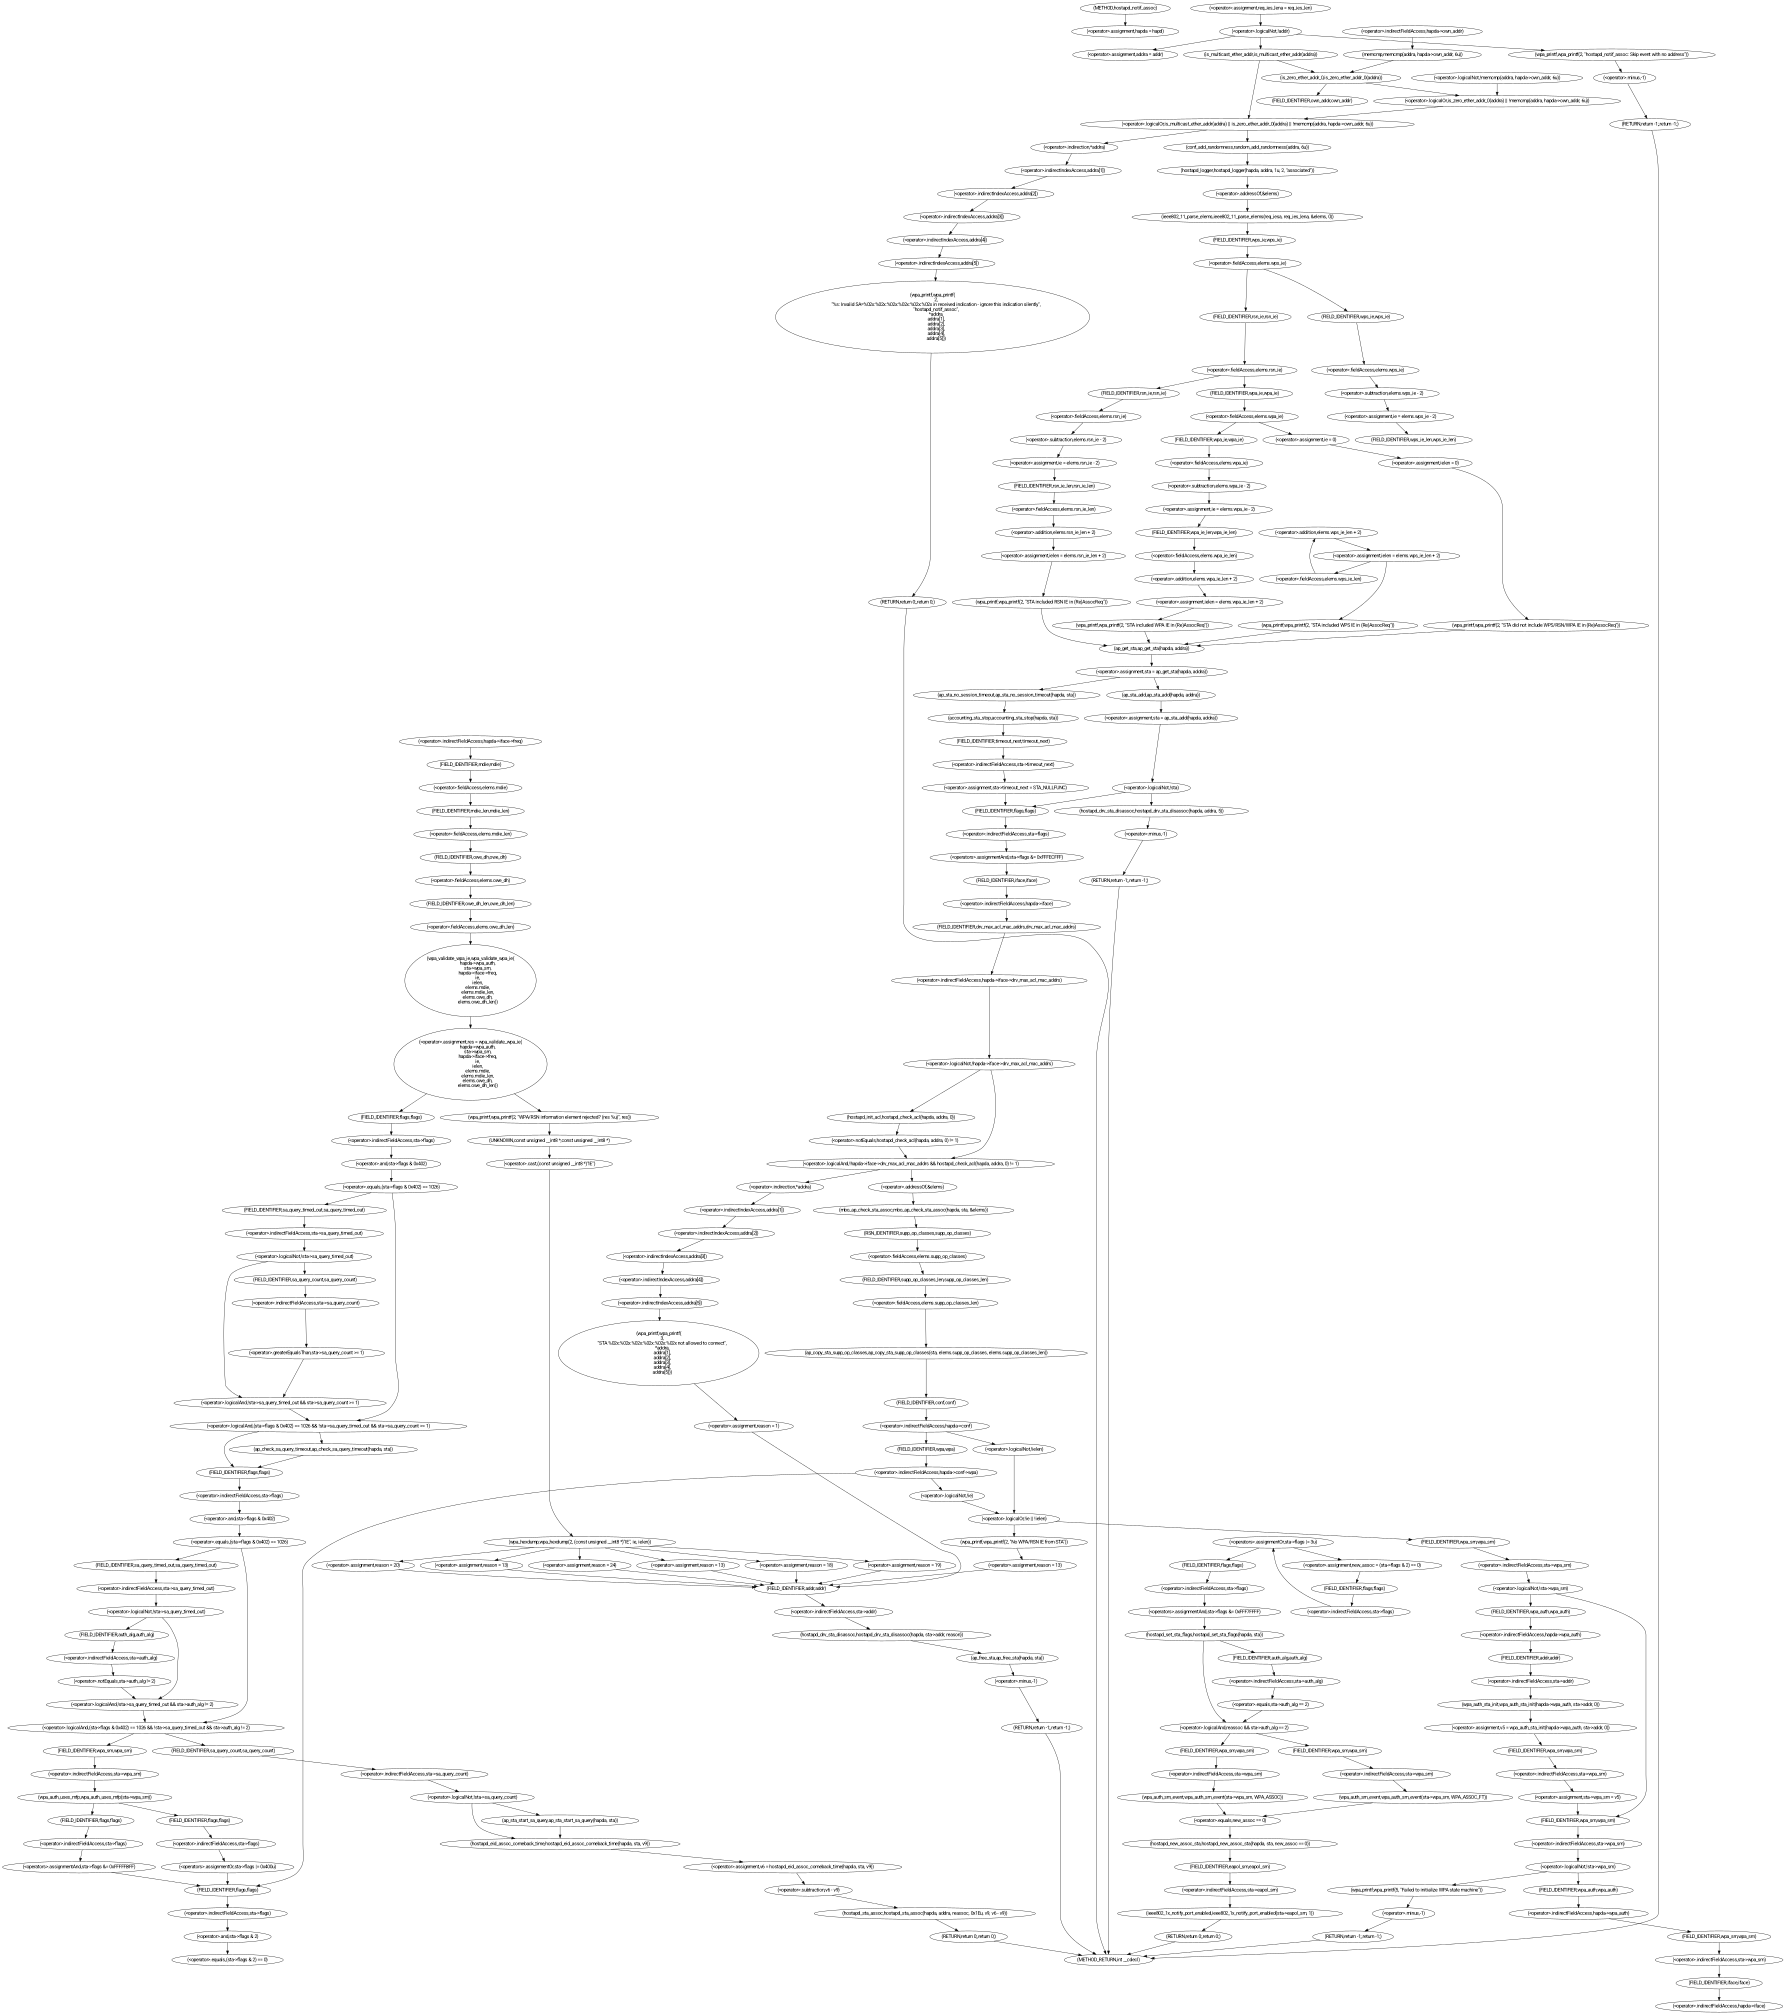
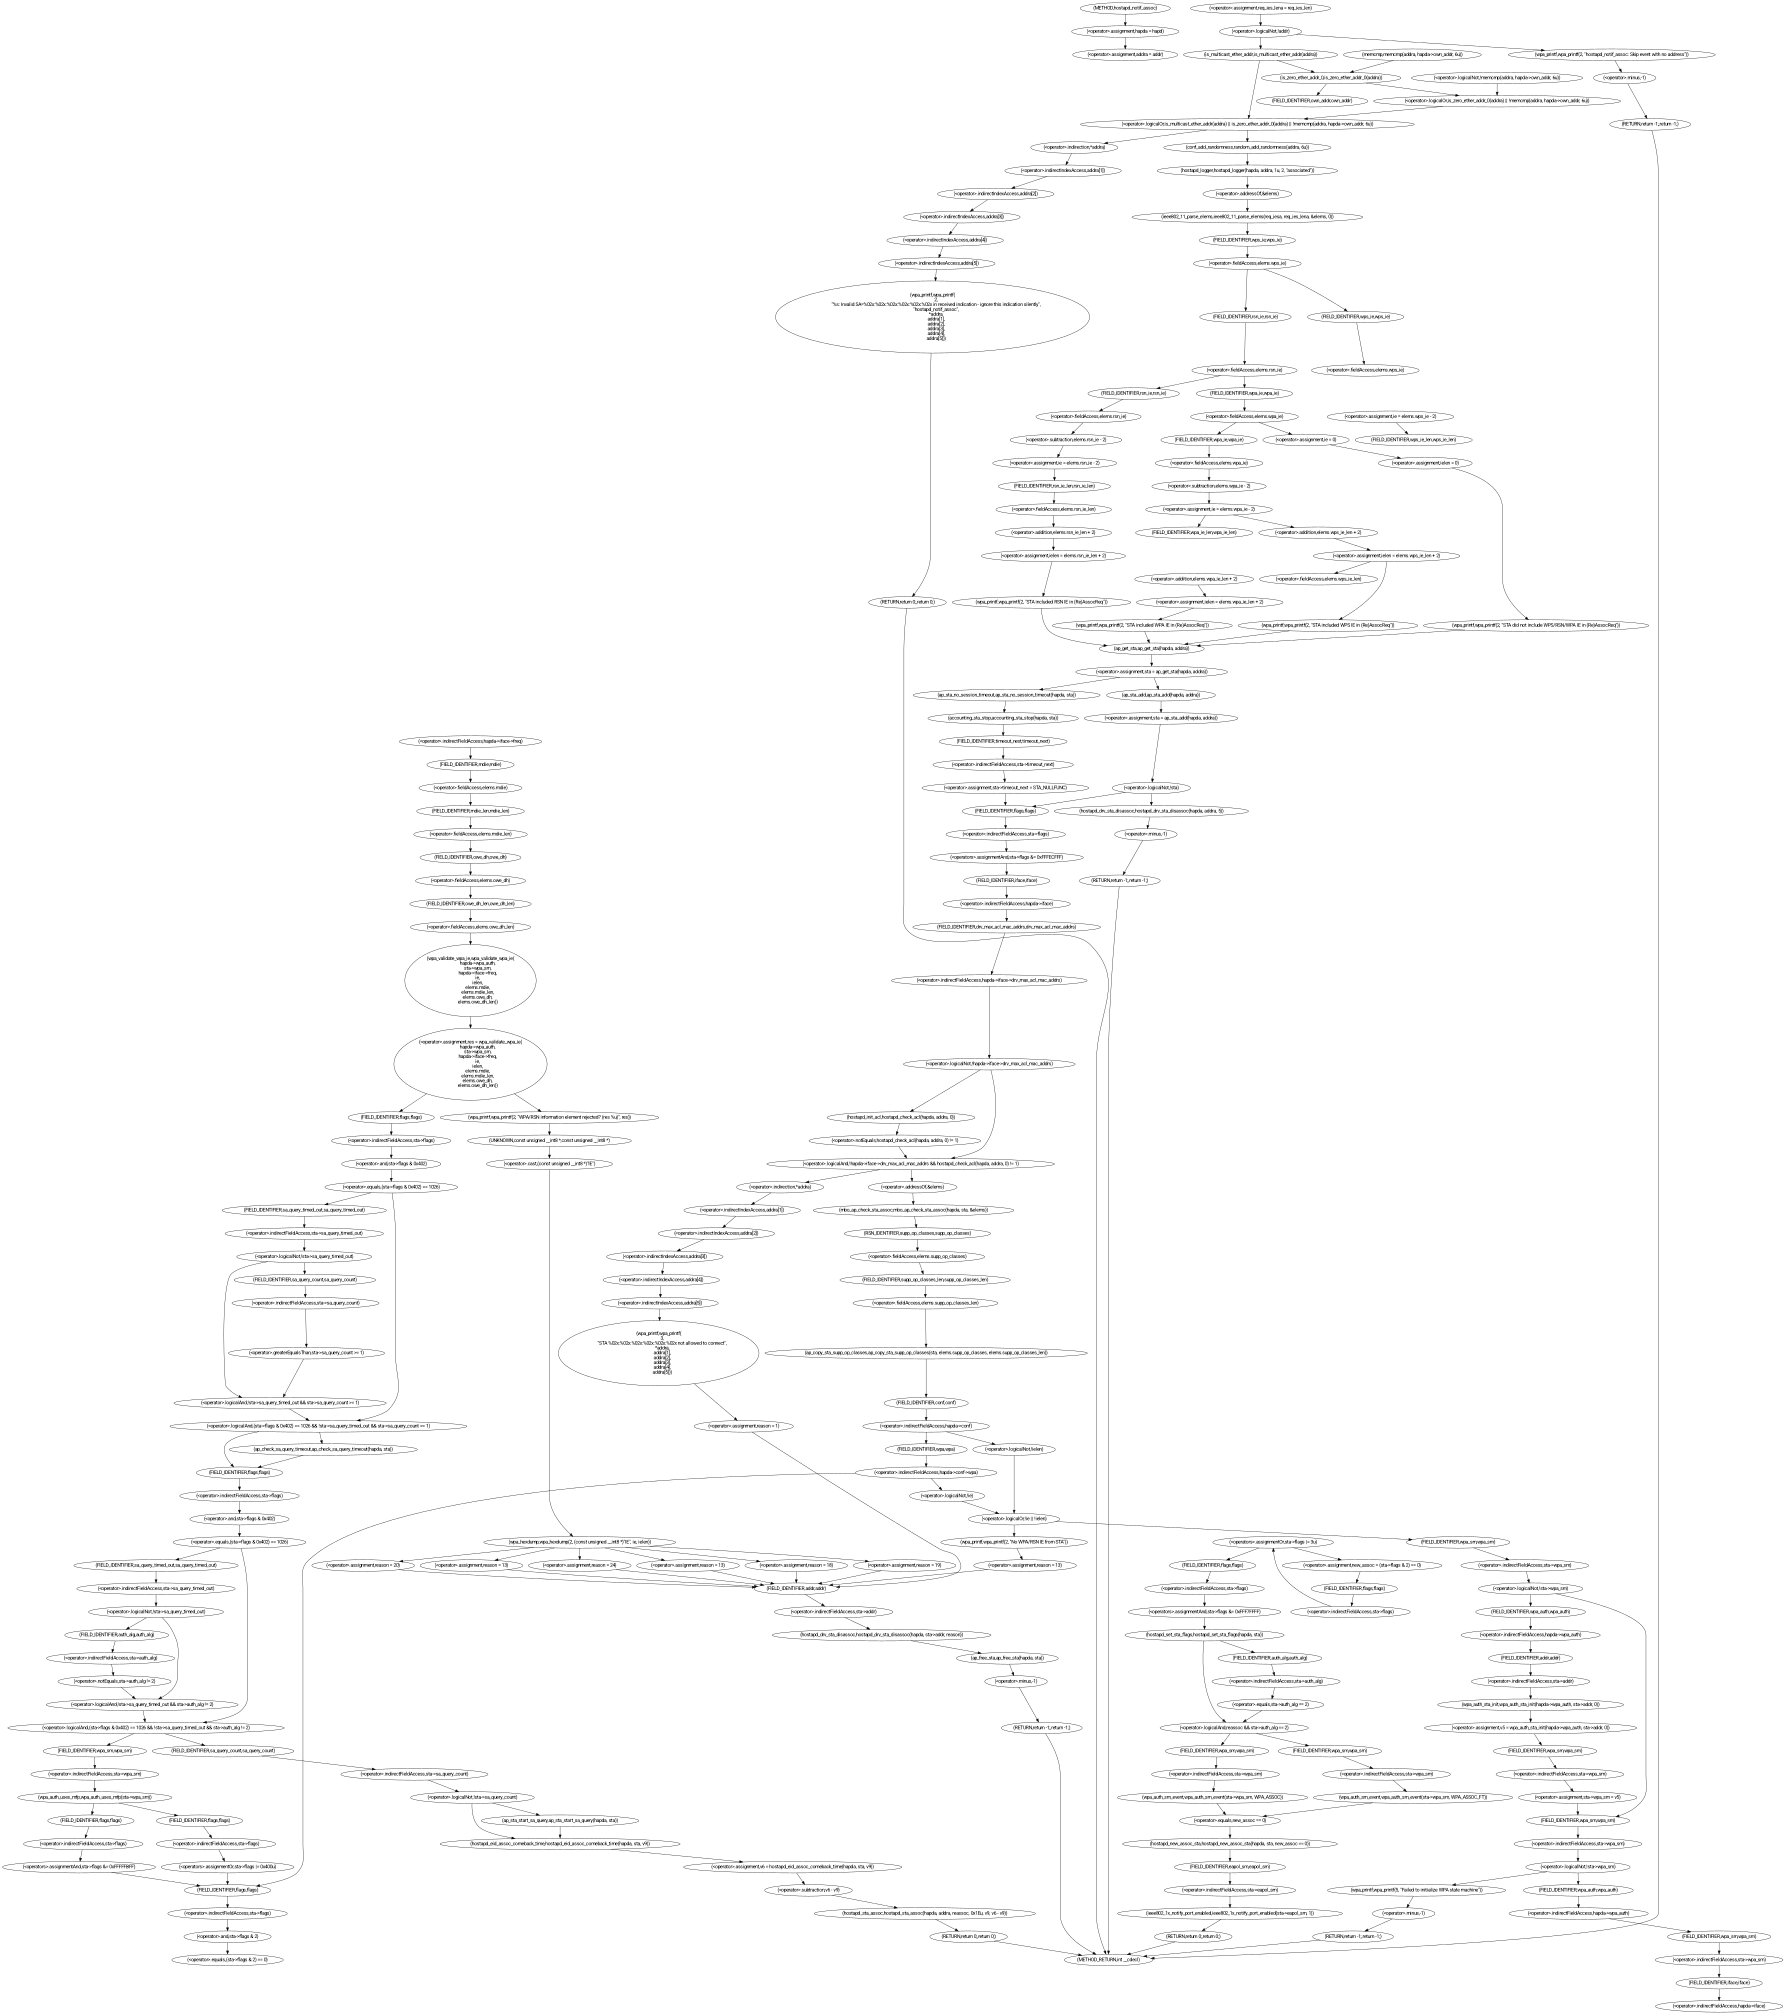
node "(<operator>.indirectFieldAccess,hapda->own_addr)": removed
edge "(<operator>.logicalNot,!addr)" -> "(<operator>.assignment,addra = addr)": now "(<operator>.assignment,hapda = hapd)" -> "(<operator>.assignment,addra = addr)"
node "(<operator>.subtraction,elems.wps_ie - 2)": removed
node "(<operator>.fieldAccess,elems.wpa_ie_len)": removed
edge "(<operator>.fieldAccess,elems.wps_ie_len)" -> "(<operator>.addition,elems.wps_ie_len + 2)": now "(<operator>.assignment,ie = elems.wpa_ie - 2)" -> "(<operator>.addition,elems.wps_ie_len + 2)"
